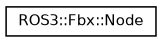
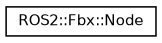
node "ROS3::Fbx::Node": label "ROS3::Fbx::Node" -> "ROS2::Fbx::Node"
